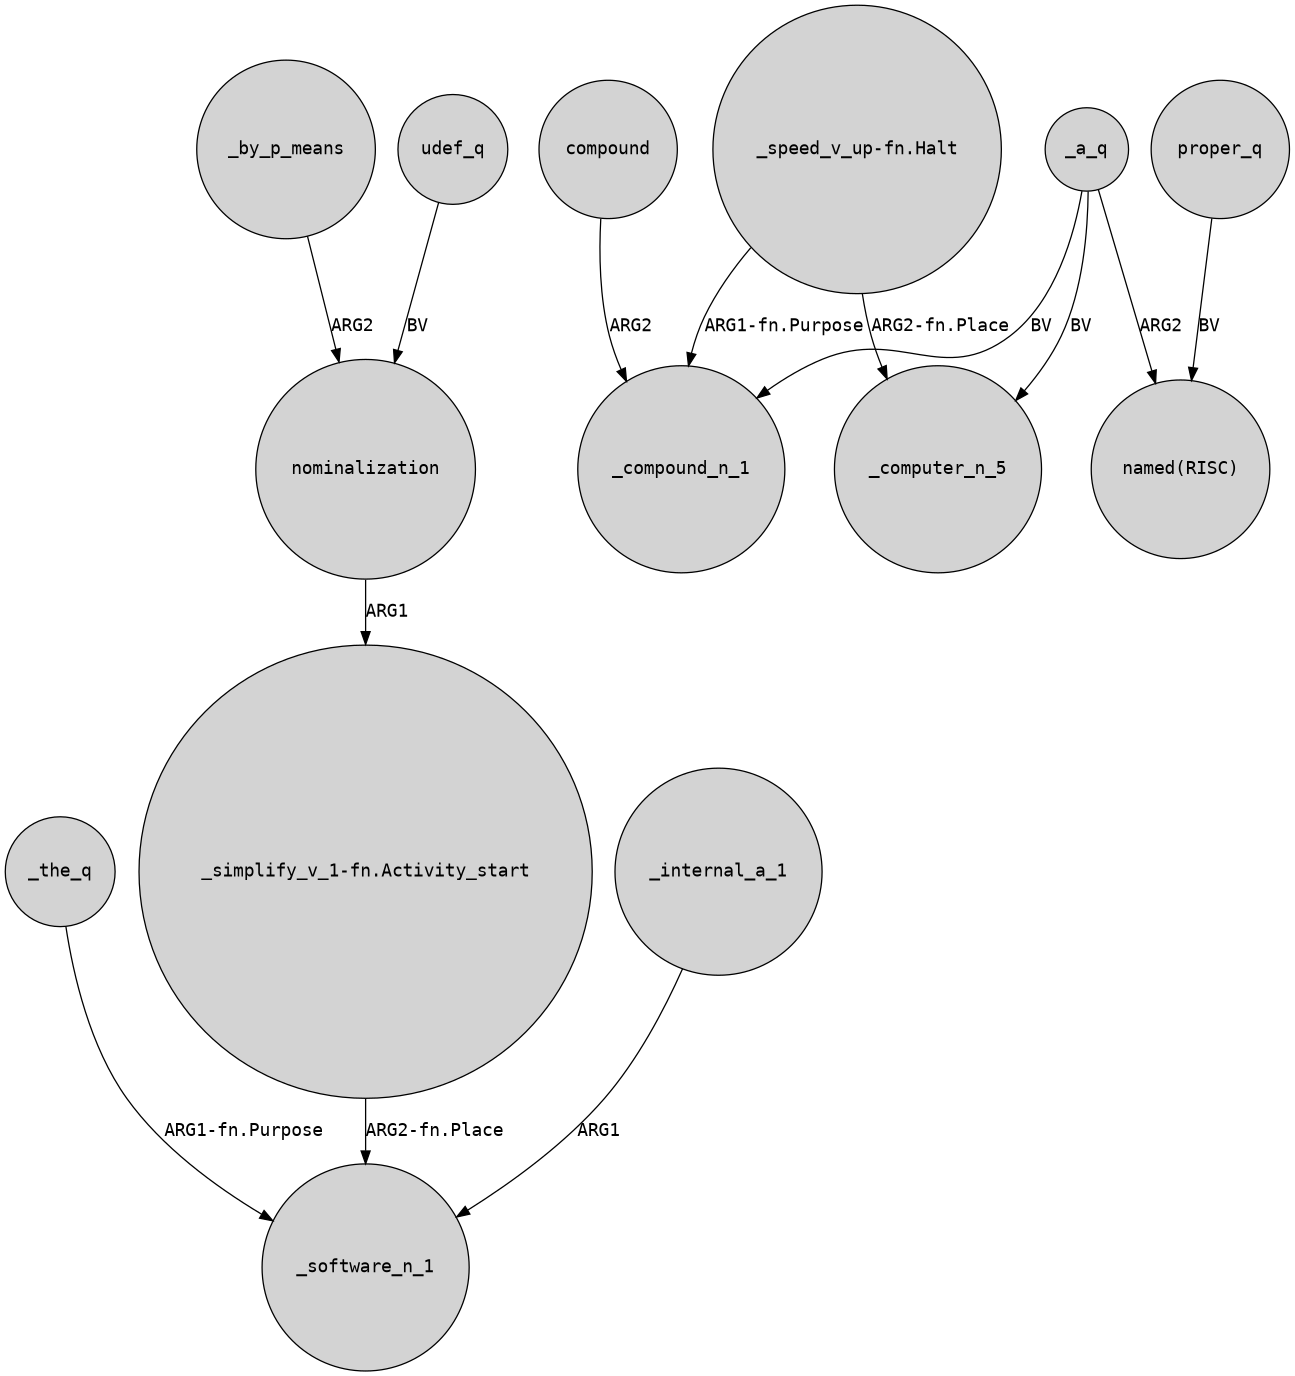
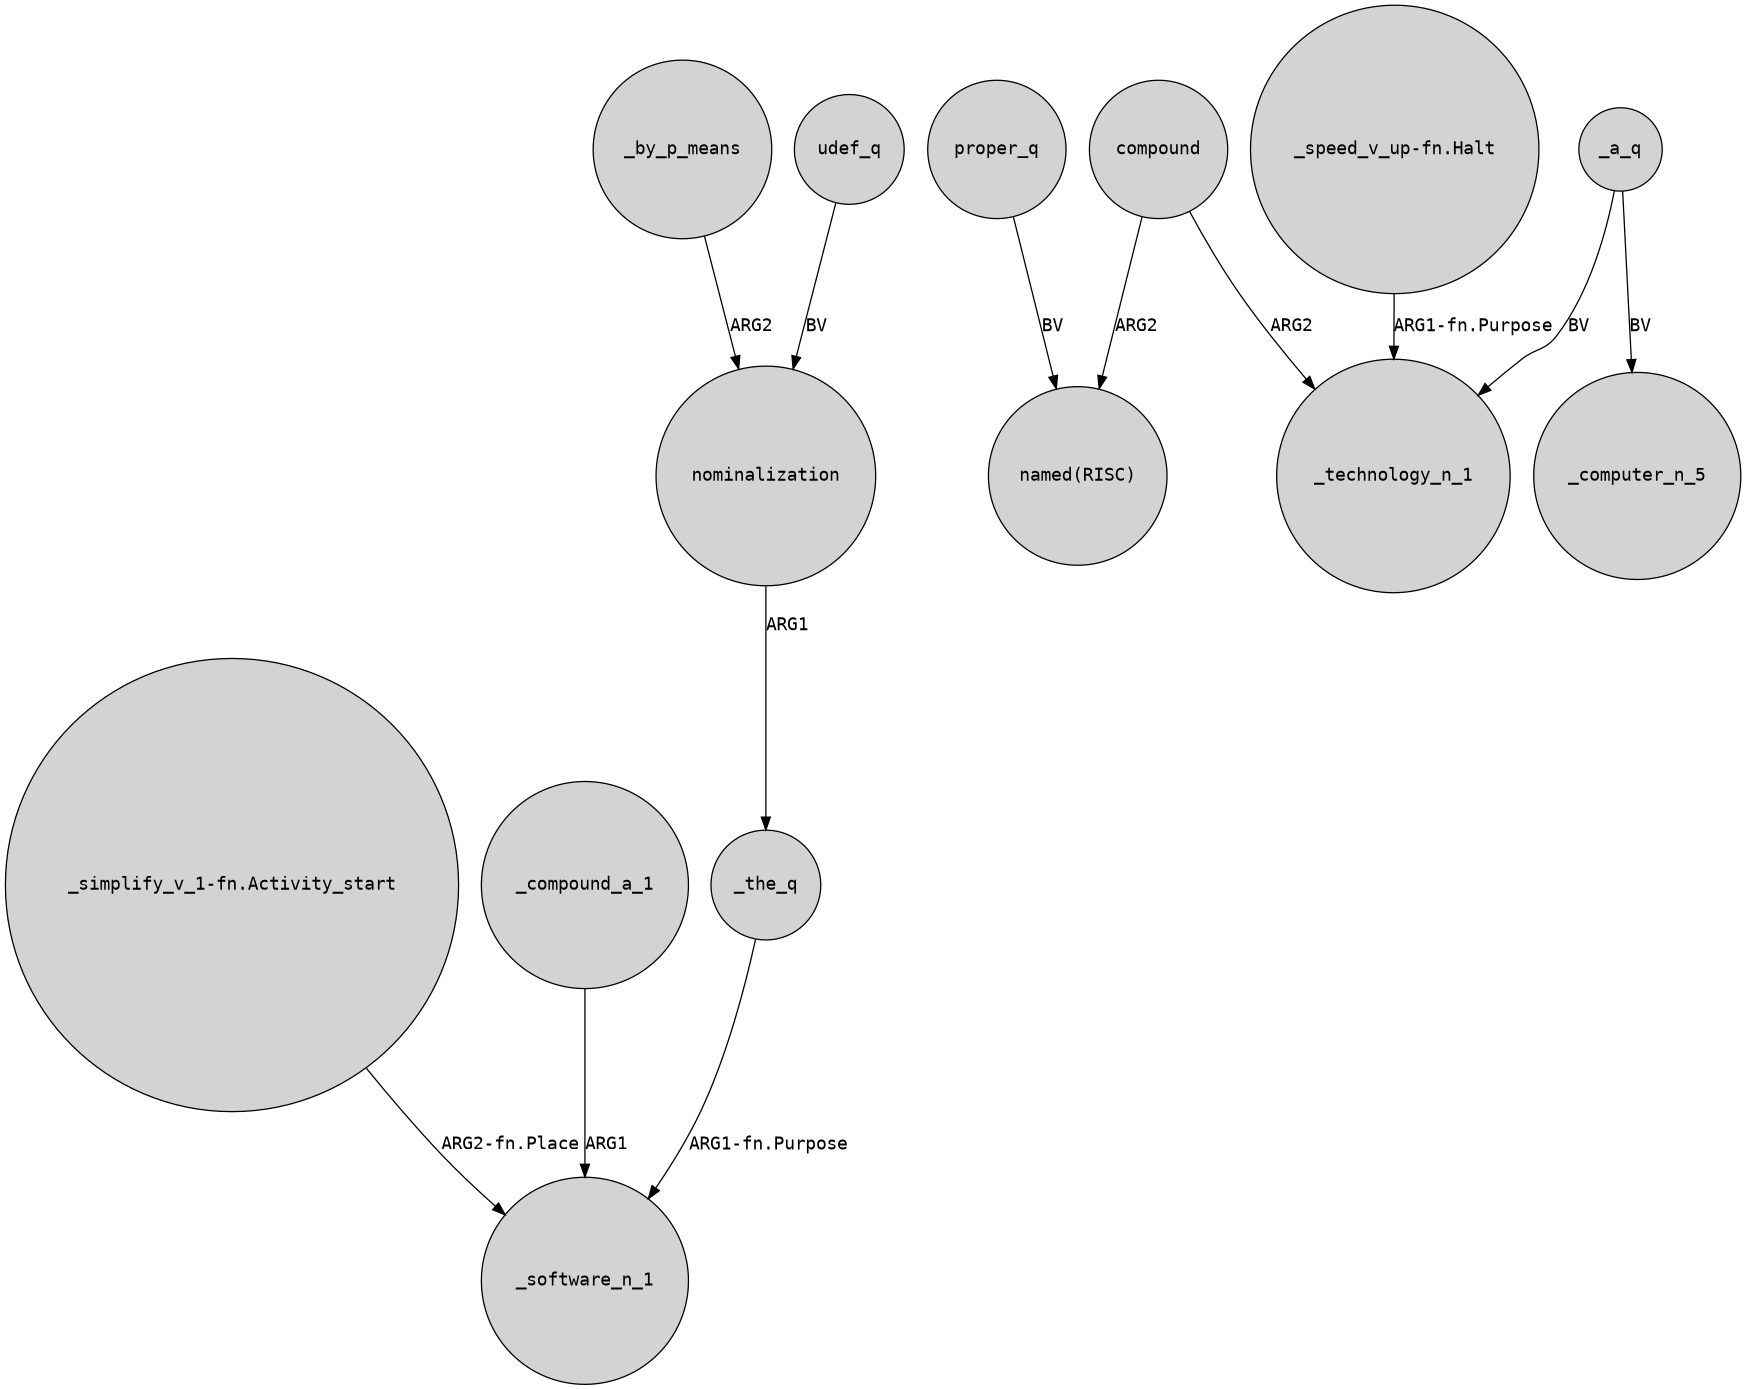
edge "_a_q" -> "named(RISC)": now "compound" -> "named(RISC)"
edge "_speed_v_up-fn.Halt" -> "_computer_n_5": removed, label "ARG2-fn.Place"
node "_compound_n_1": label "_compound_n_1" -> "_technology_n_1"
edge "nominalization" -> "_simplify_v_1-fn.Activity_start": now "nominalization" -> "_the_q"
node "_internal_a_1": label "_internal_a_1" -> "_compound_a_1"
